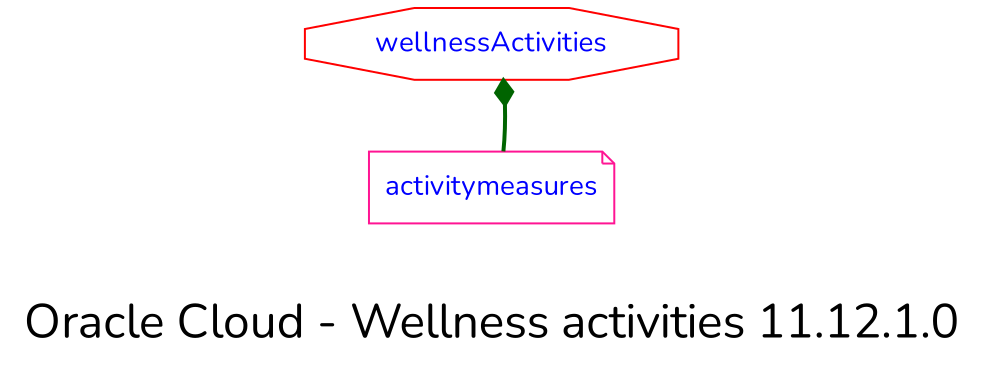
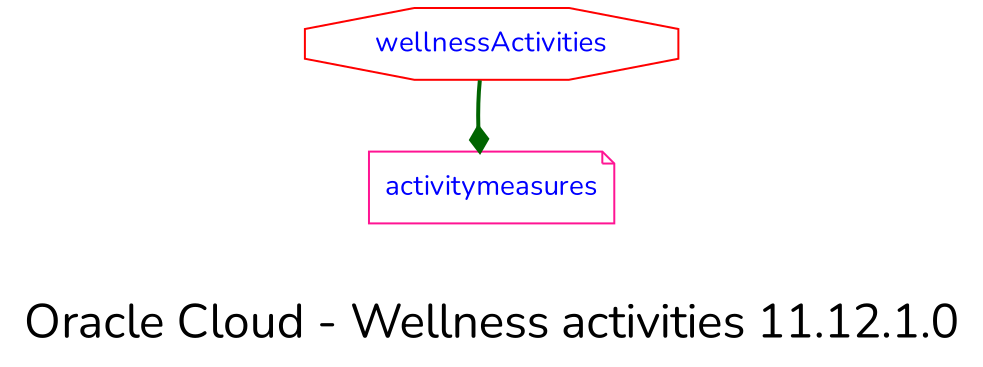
edge "activitymeasures" -> "wellnessActivities": reversed
